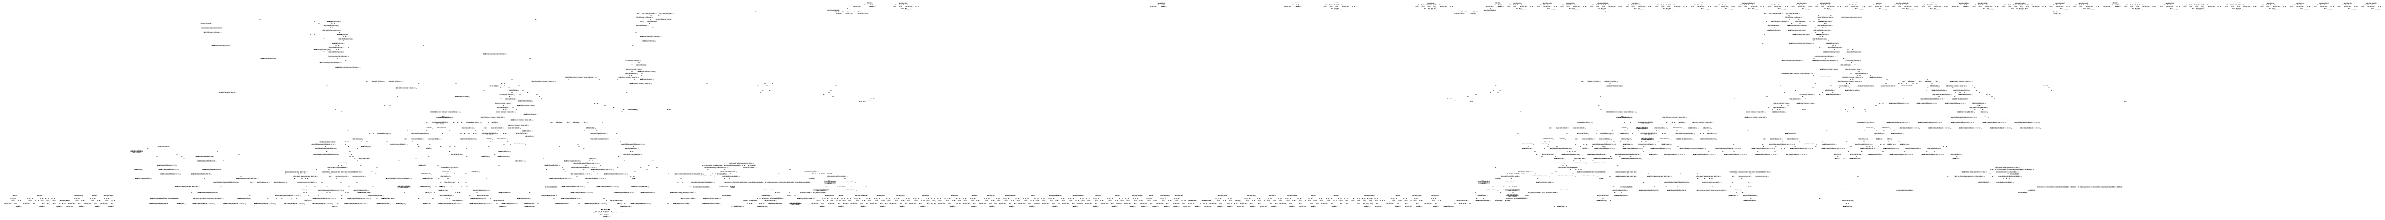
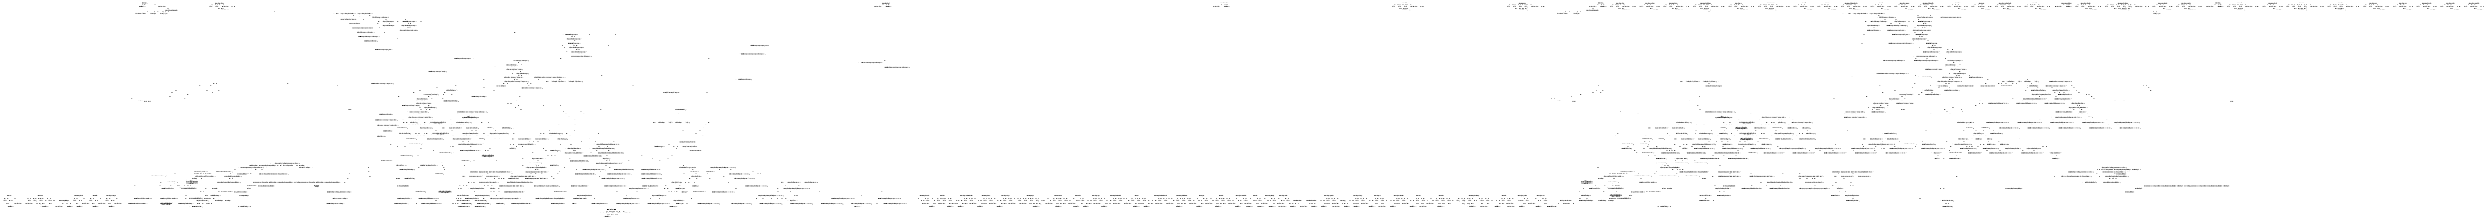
node "<(LOCAL,gchar* cur_dir: gchar*)<SUB>93</SUB>>": added
